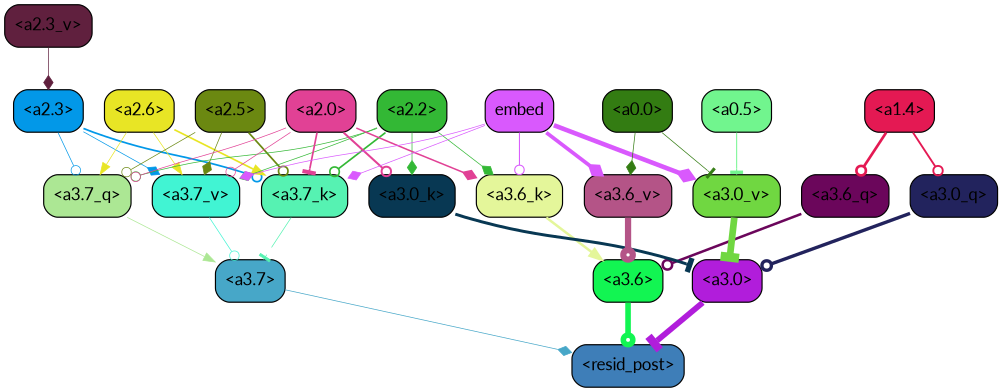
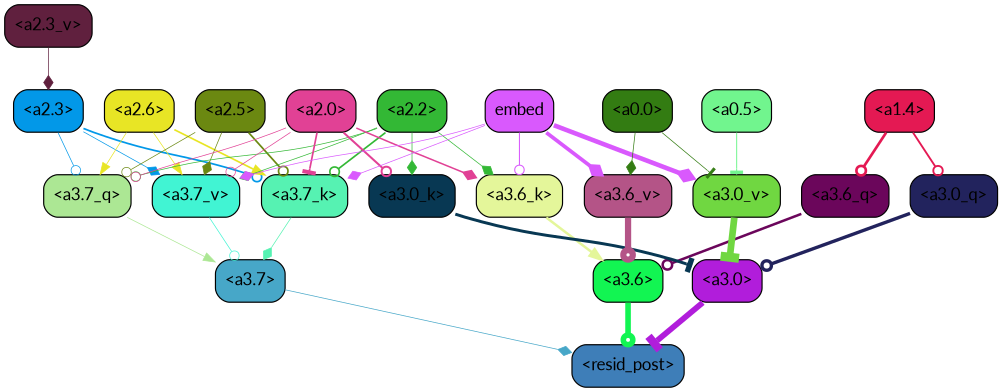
edge "<a3.7_k>" -> "<a3.7>": arrowhead tee -> diamond
